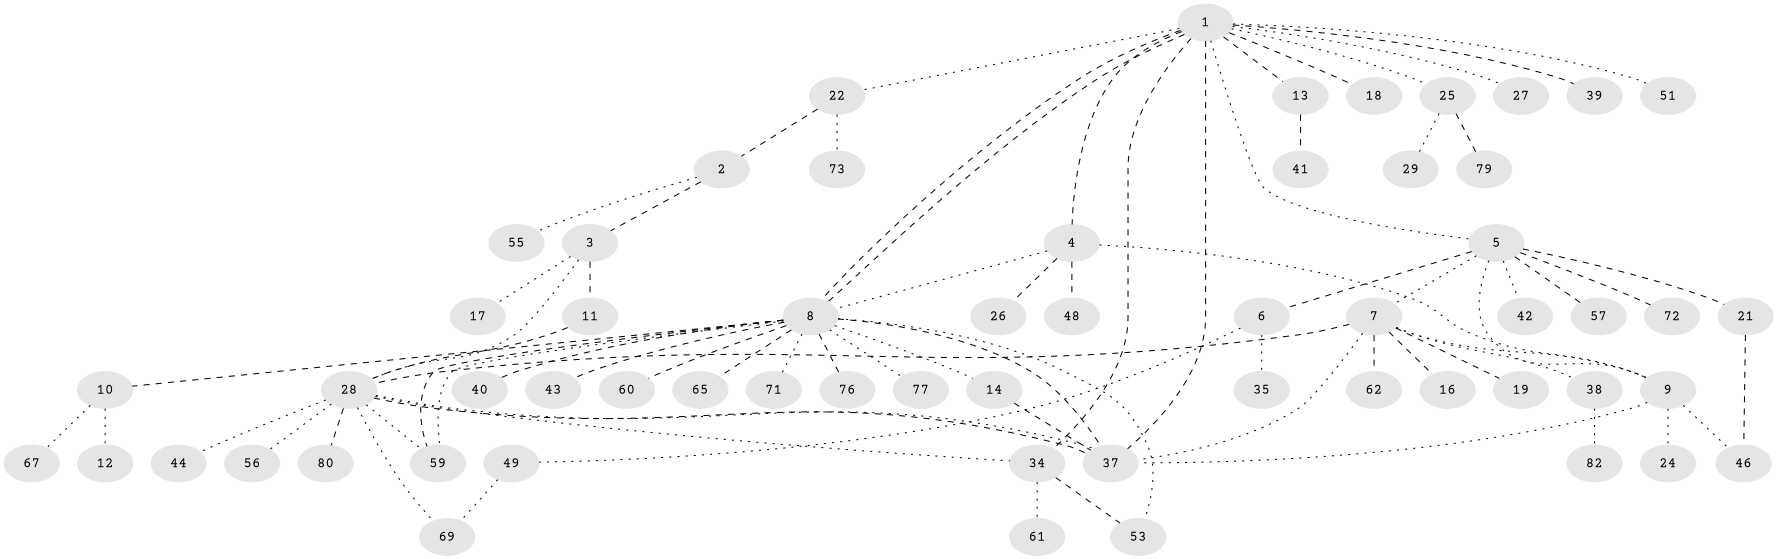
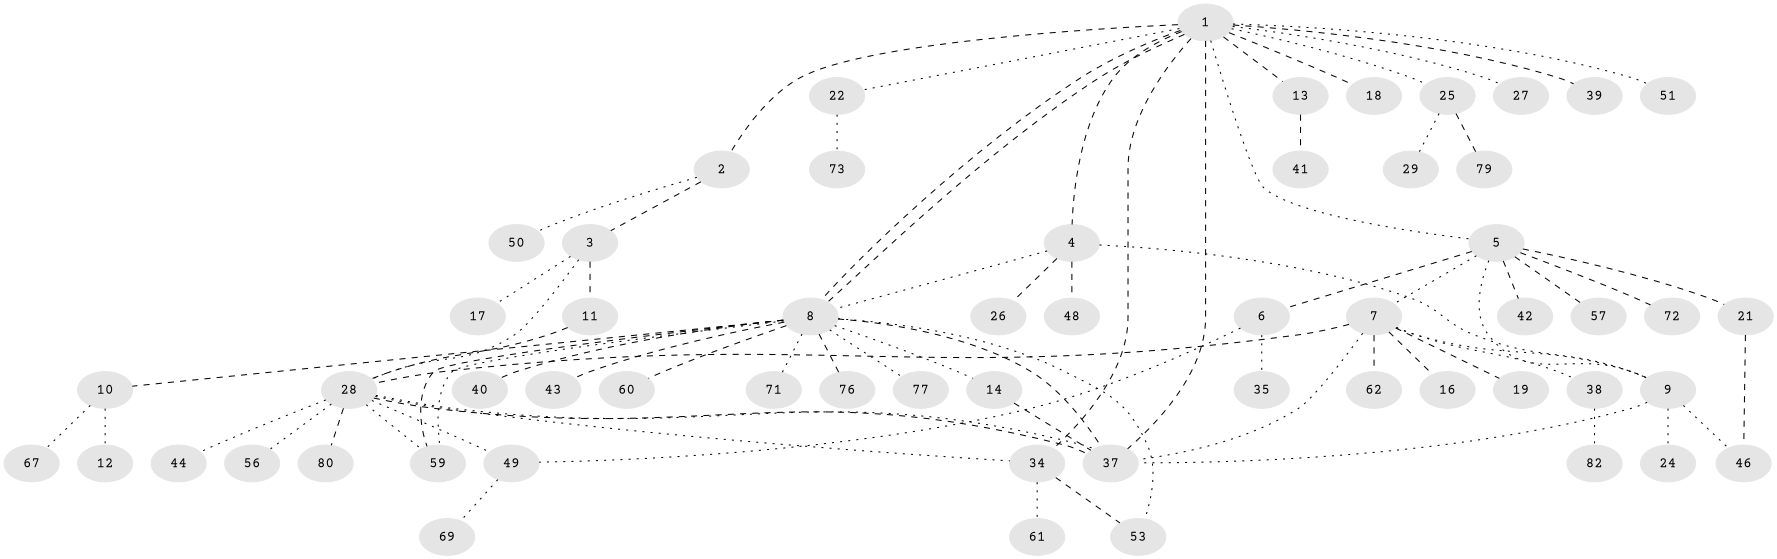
edge "22" -- "2": now "1" -- "2"
node "55": label "55" -> "50"
edge "5" -- "42": style dotted -> dashed
node "65": removed
edge "28" -- "69": now "28" -- "49"
